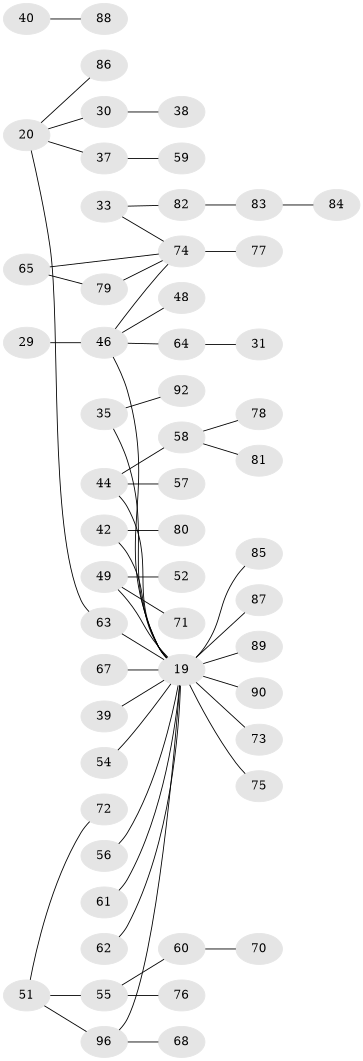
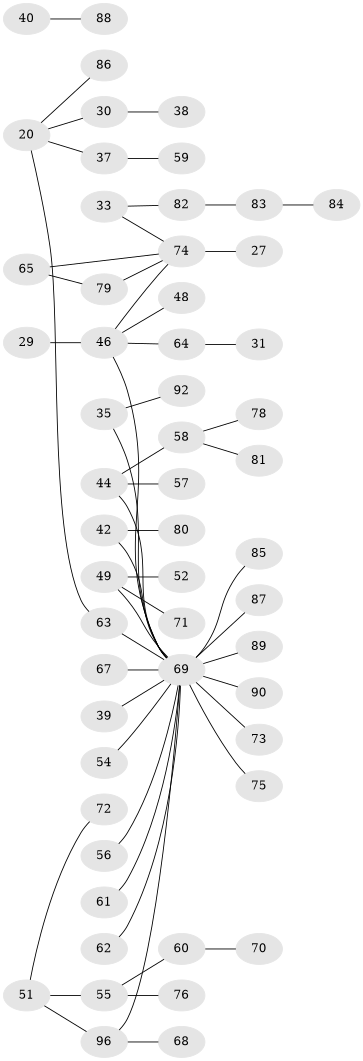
node "77": label "77" -> "27"
node "19": label "19" -> "69"
